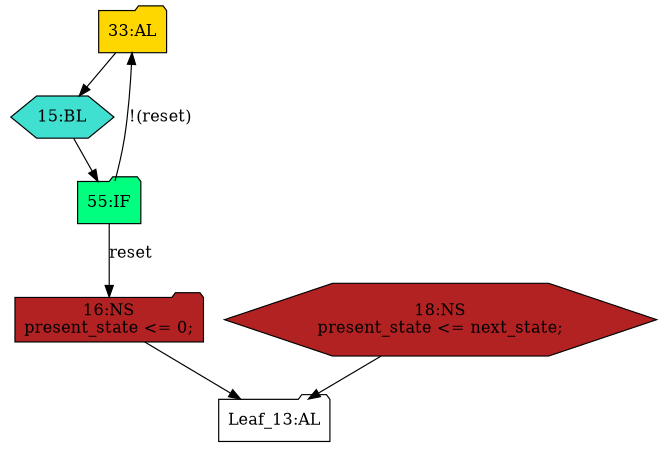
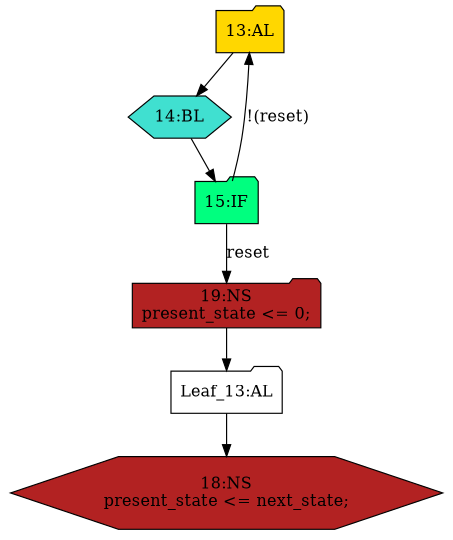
node "33:AL": label "33:AL" -> "13:AL"
node "15:BL": label "15:BL" -> "14:BL"
node "55:IF": label "55:IF" -> "15:IF"
node "16:NS present_state <= 0;": label "16:NS present_state <= 0;" -> "19:NS present_state <= 0;"
edge "18:NS present_state <= next_state;" -> "Leaf_13:AL": reversed
